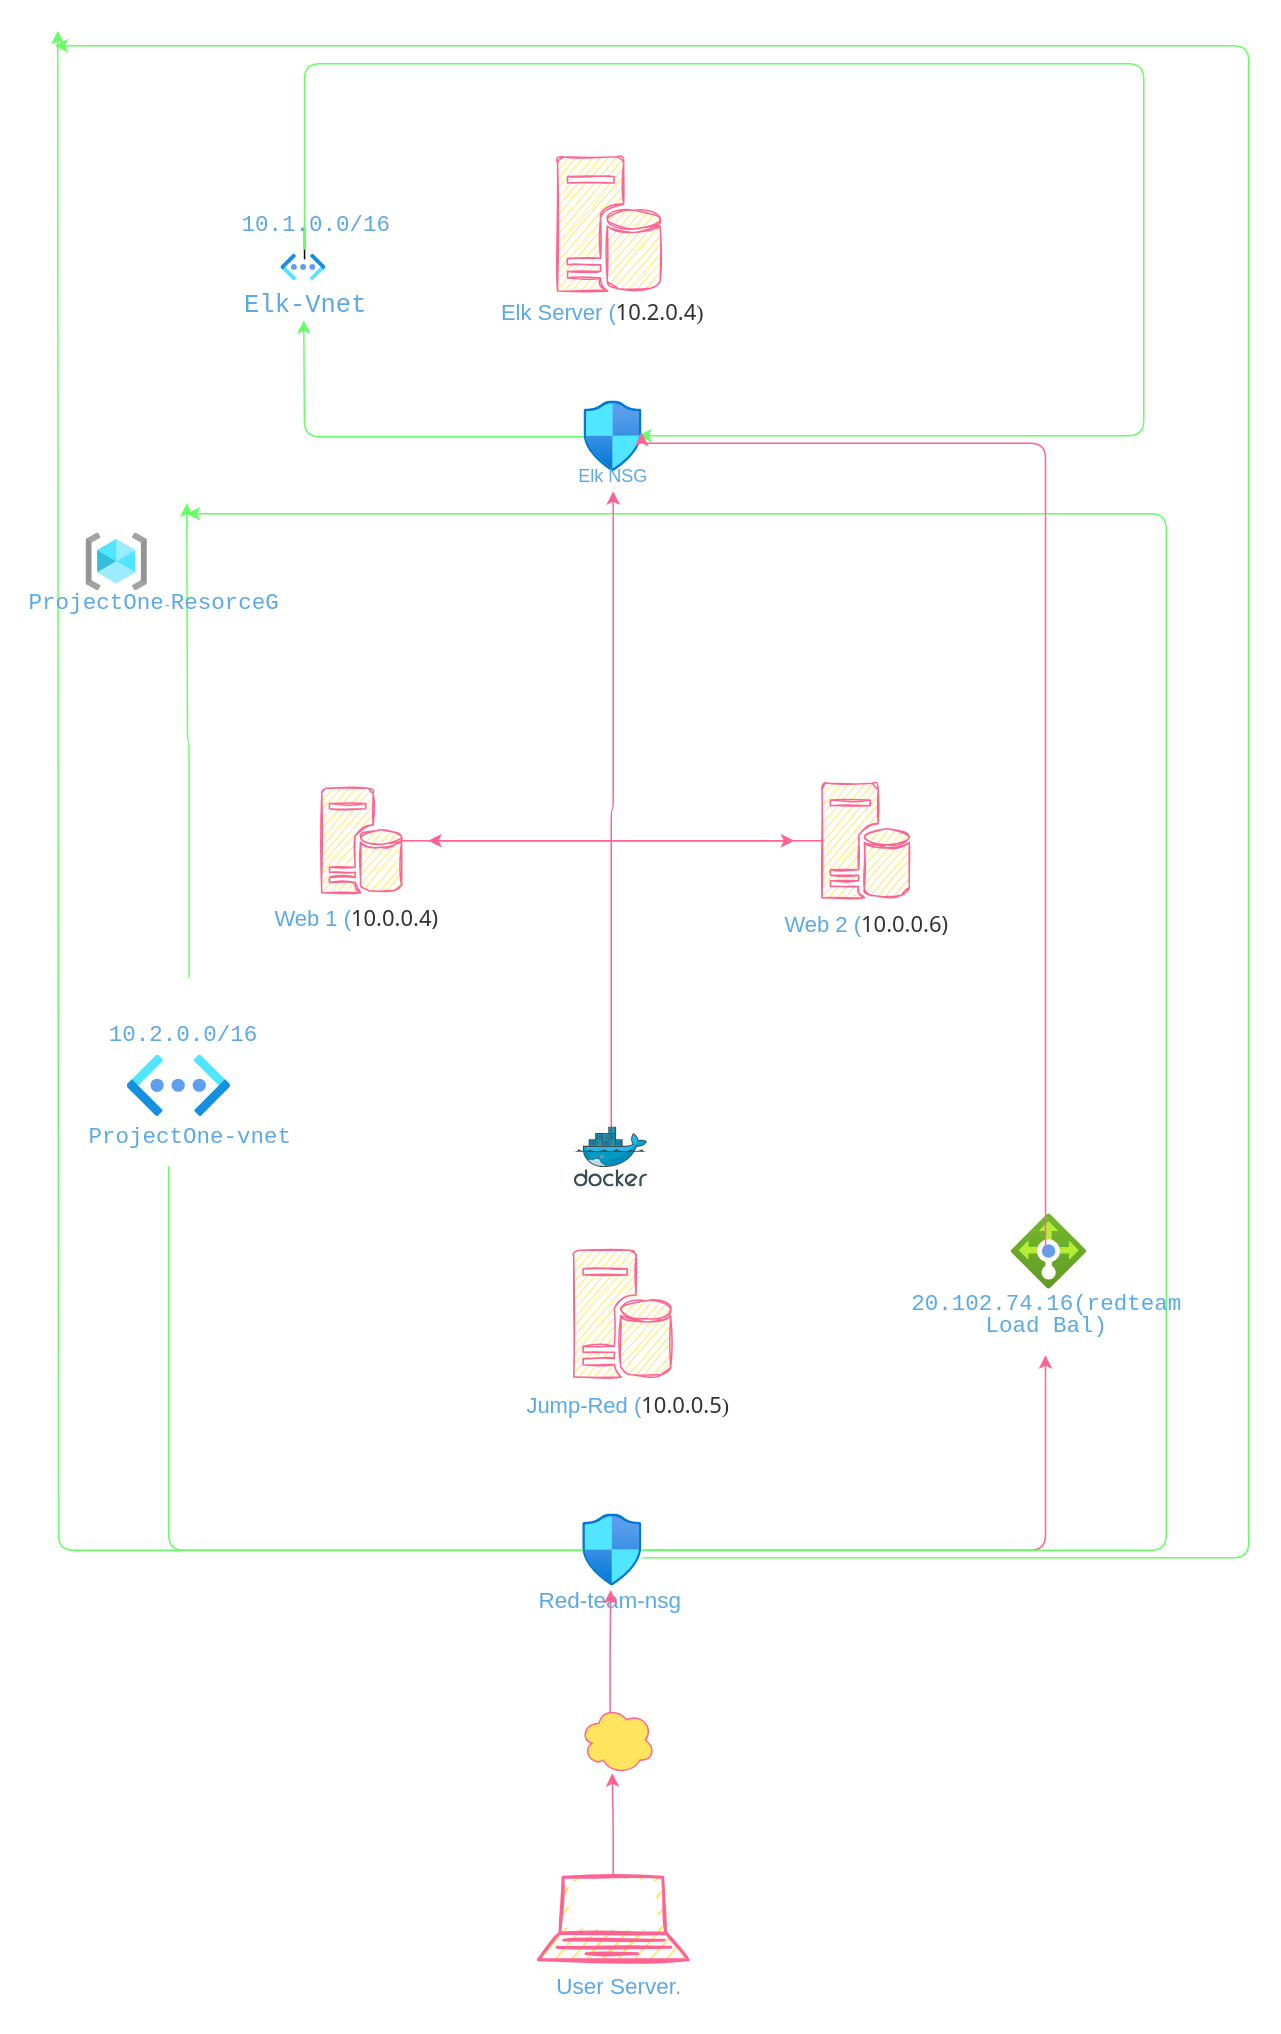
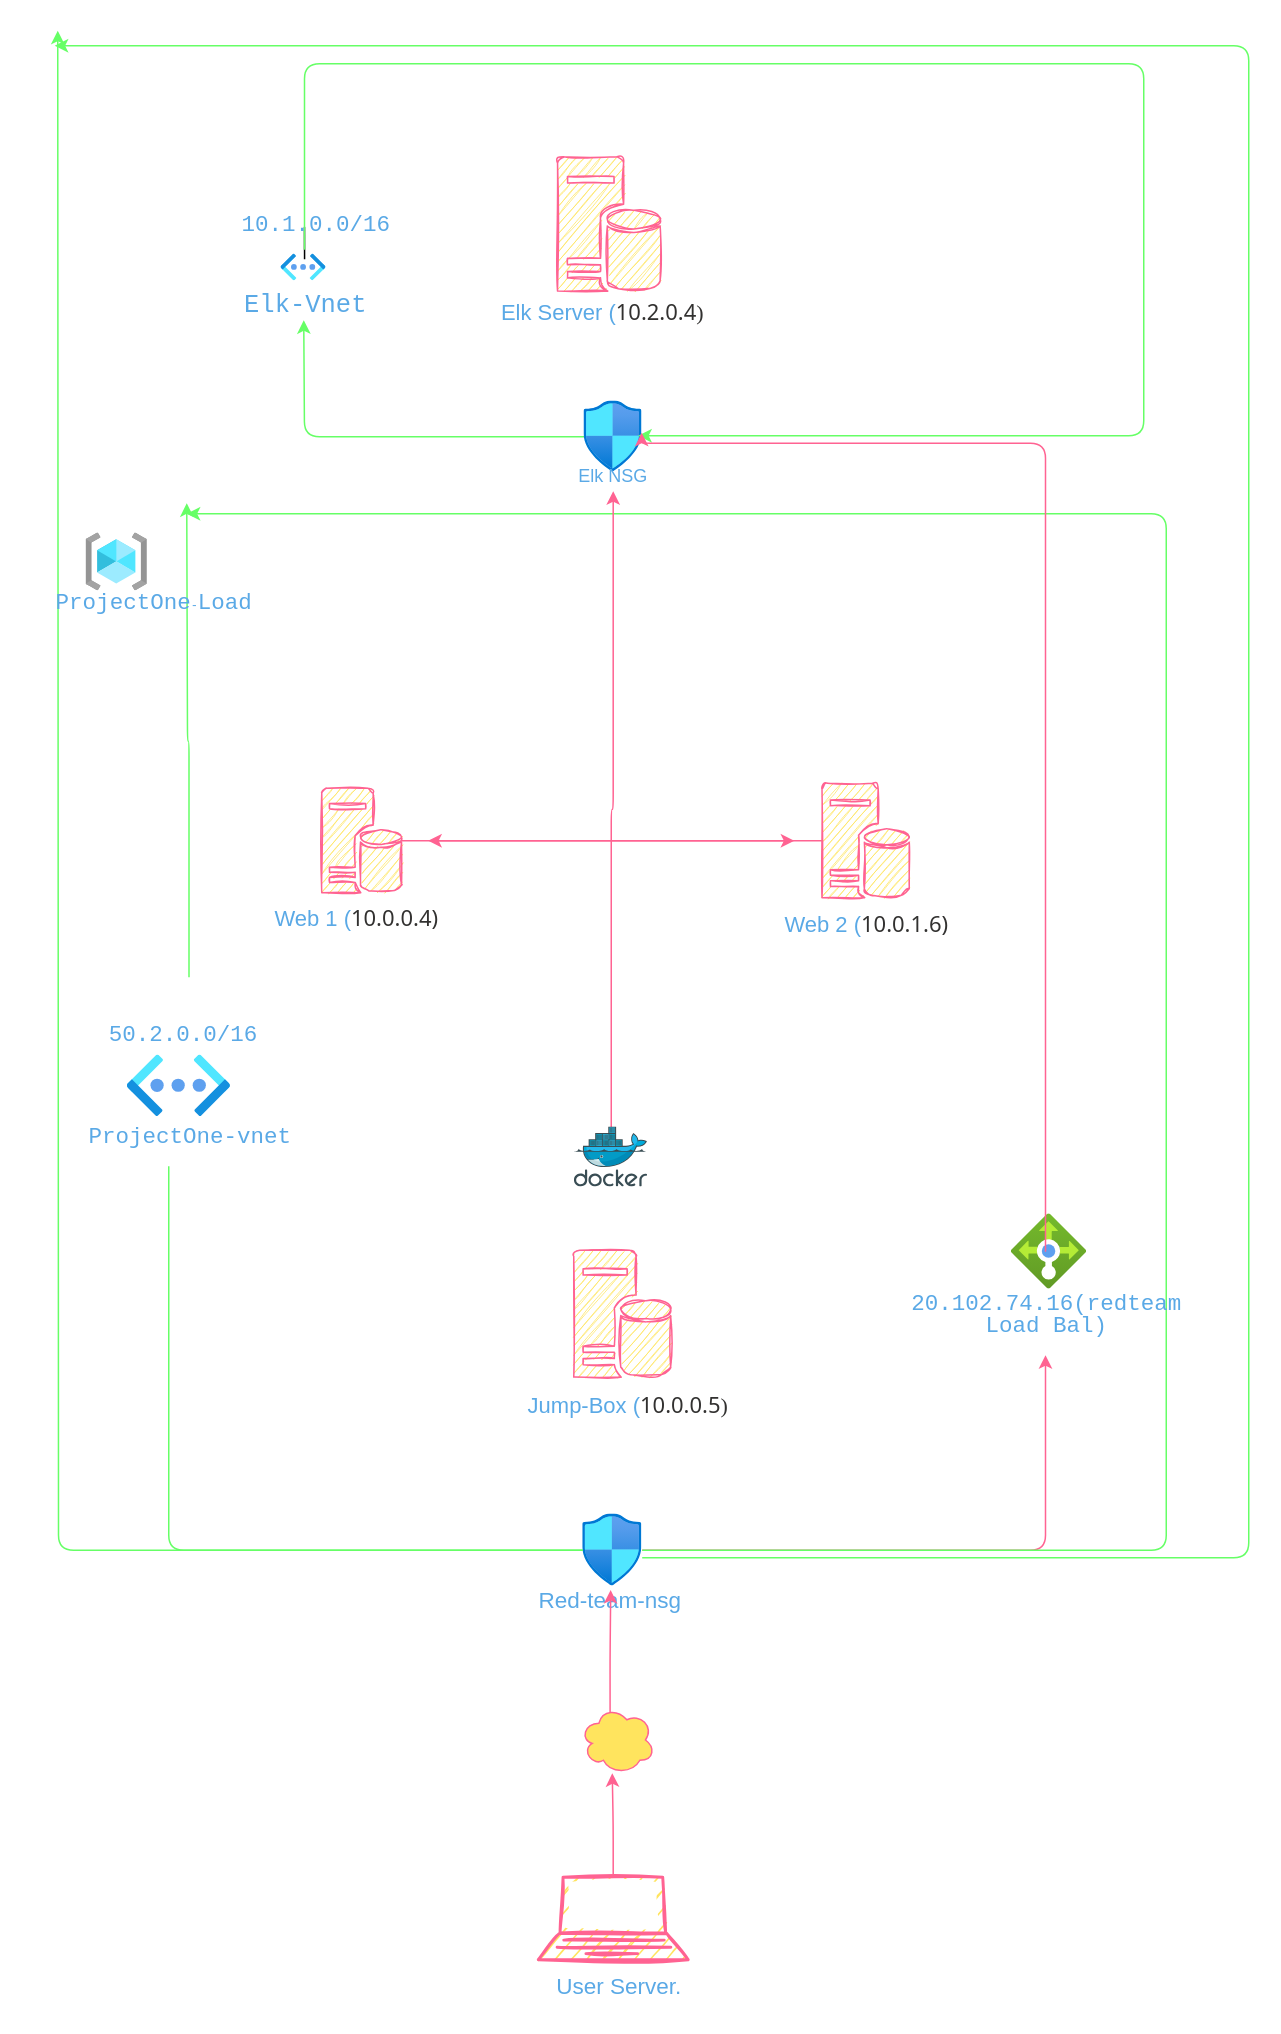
node "ProjectOne-ResorceG": label "ProjectOne-ResorceG" -> "ProjectOne-Load"
node "Web 2 (10.0.0.6)": label "Web 2 (10.0.0.6)" -> "Web 2 (10.0.1.6)"
node "10.2.0.0/16": label "10.2.0.0/16" -> "50.2.0.0/16"
node "Jump-Red (10.0.0.5)": label "Jump-Red (10.0.0.5)" -> "Jump-Box (10.0.0.5)"
